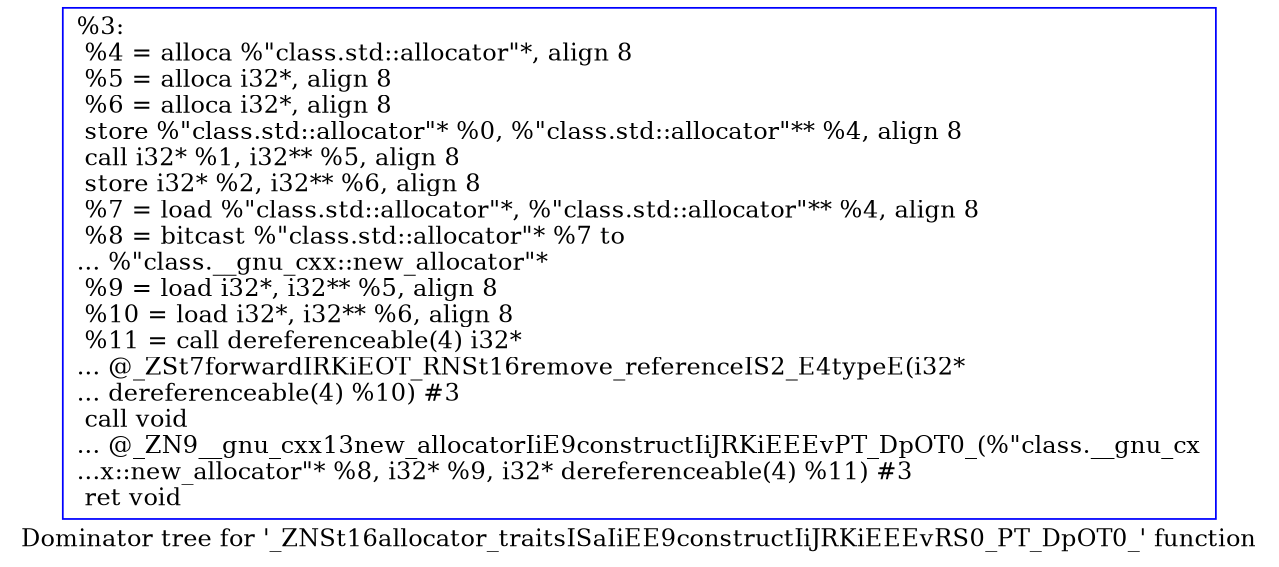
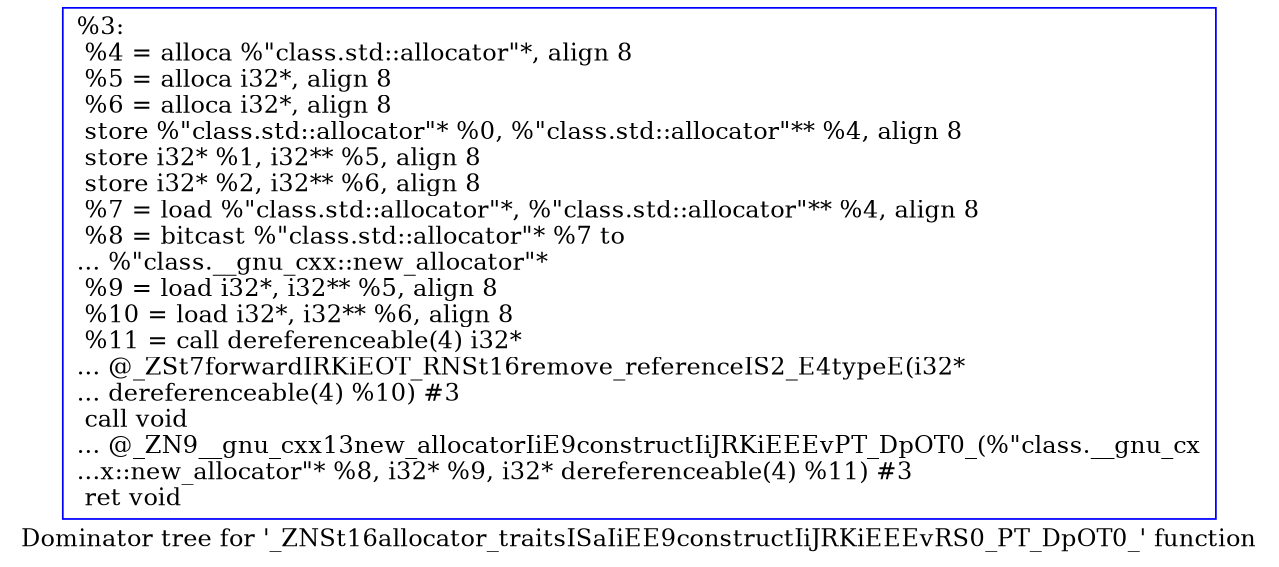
node "%3:": text "call i32* %1, i32** %5, align 8" -> "store i32* %1, i32** %5, align 8"
